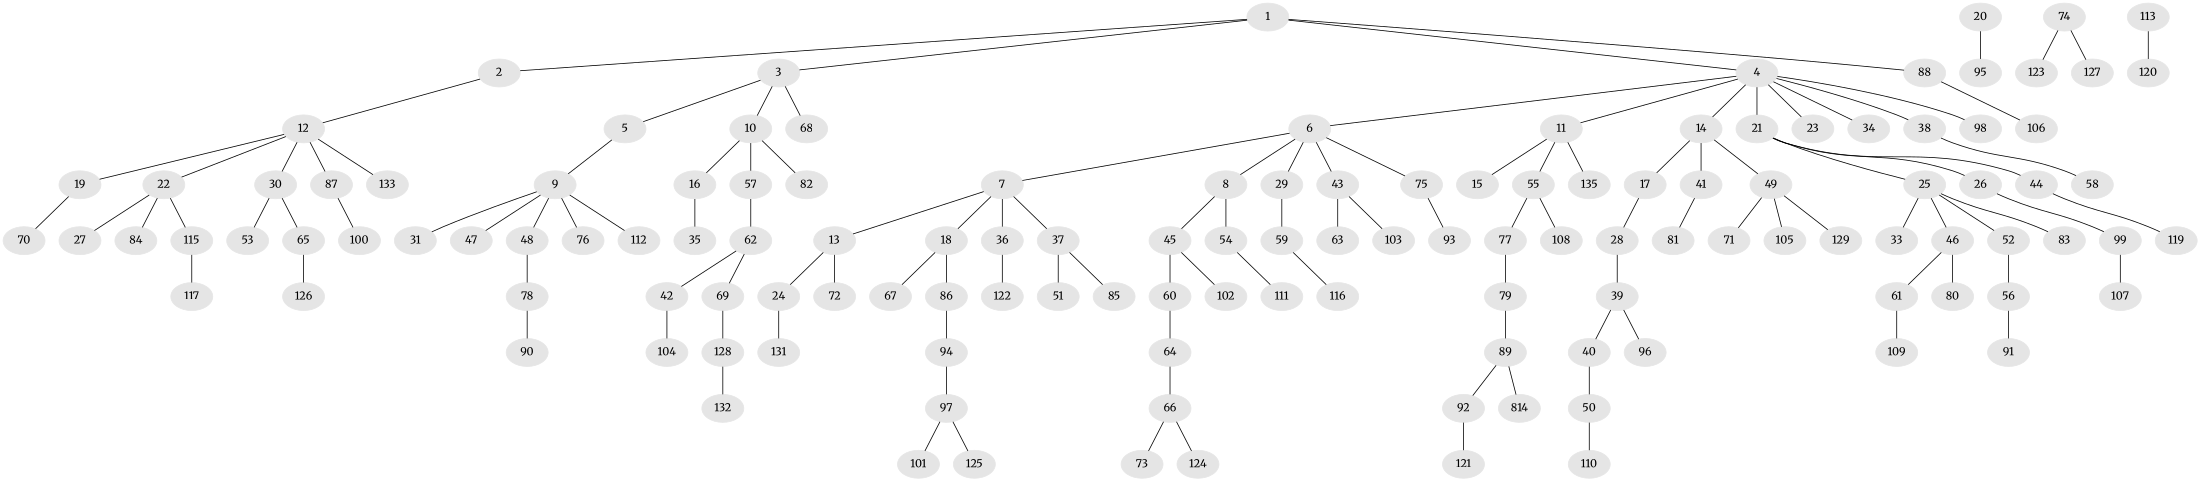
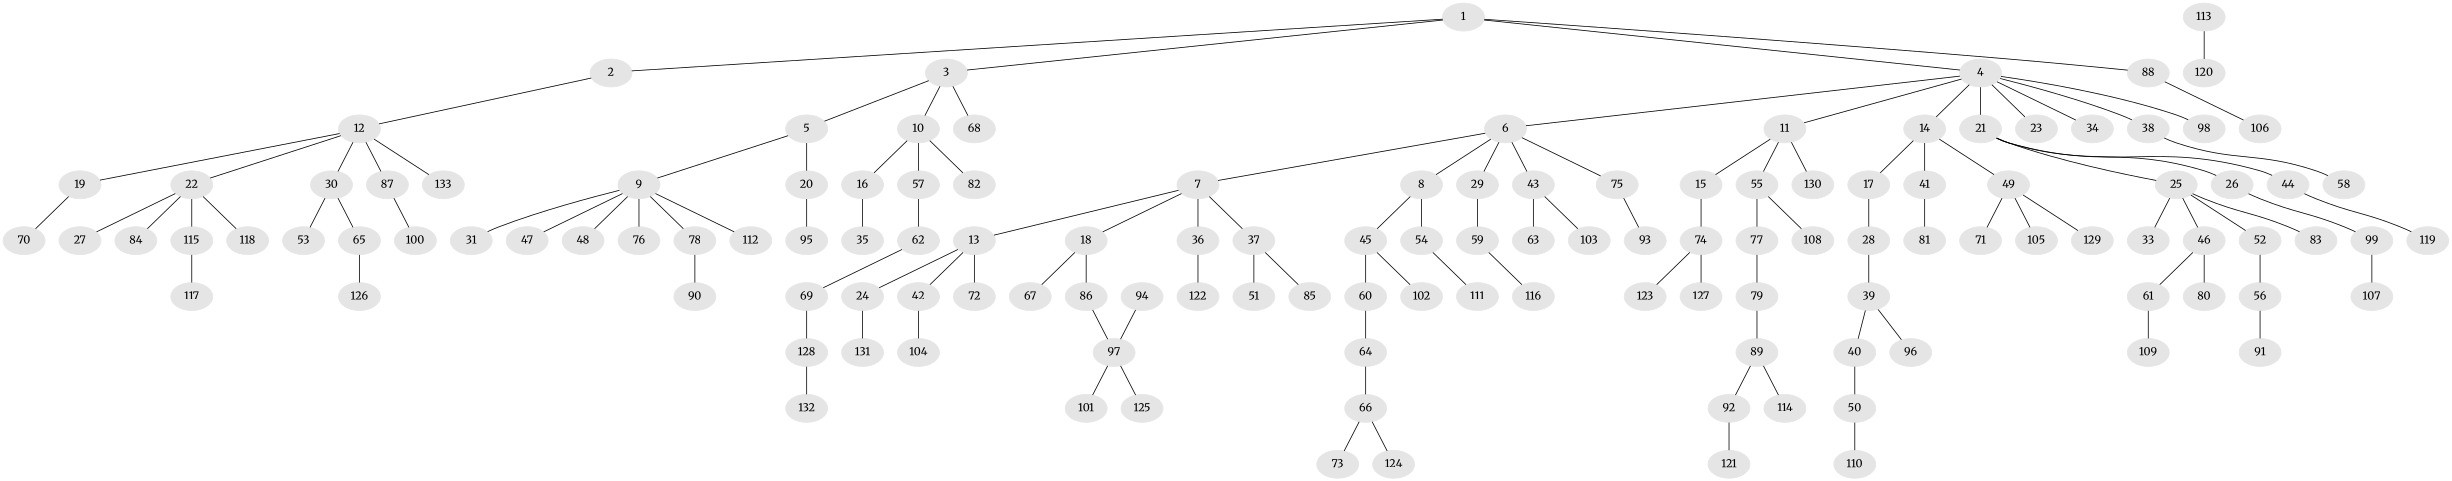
edge "5" -- "20": added
node "135": label "135" -> "130"
edge "15" -- "74": added
node "118": added
edge "48" -- "78": now "9" -- "78"
edge "62" -- "42": now "13" -- "42"
edge "86" -- "94": now "86" -- "97"
node "814": label "814" -> "114"
